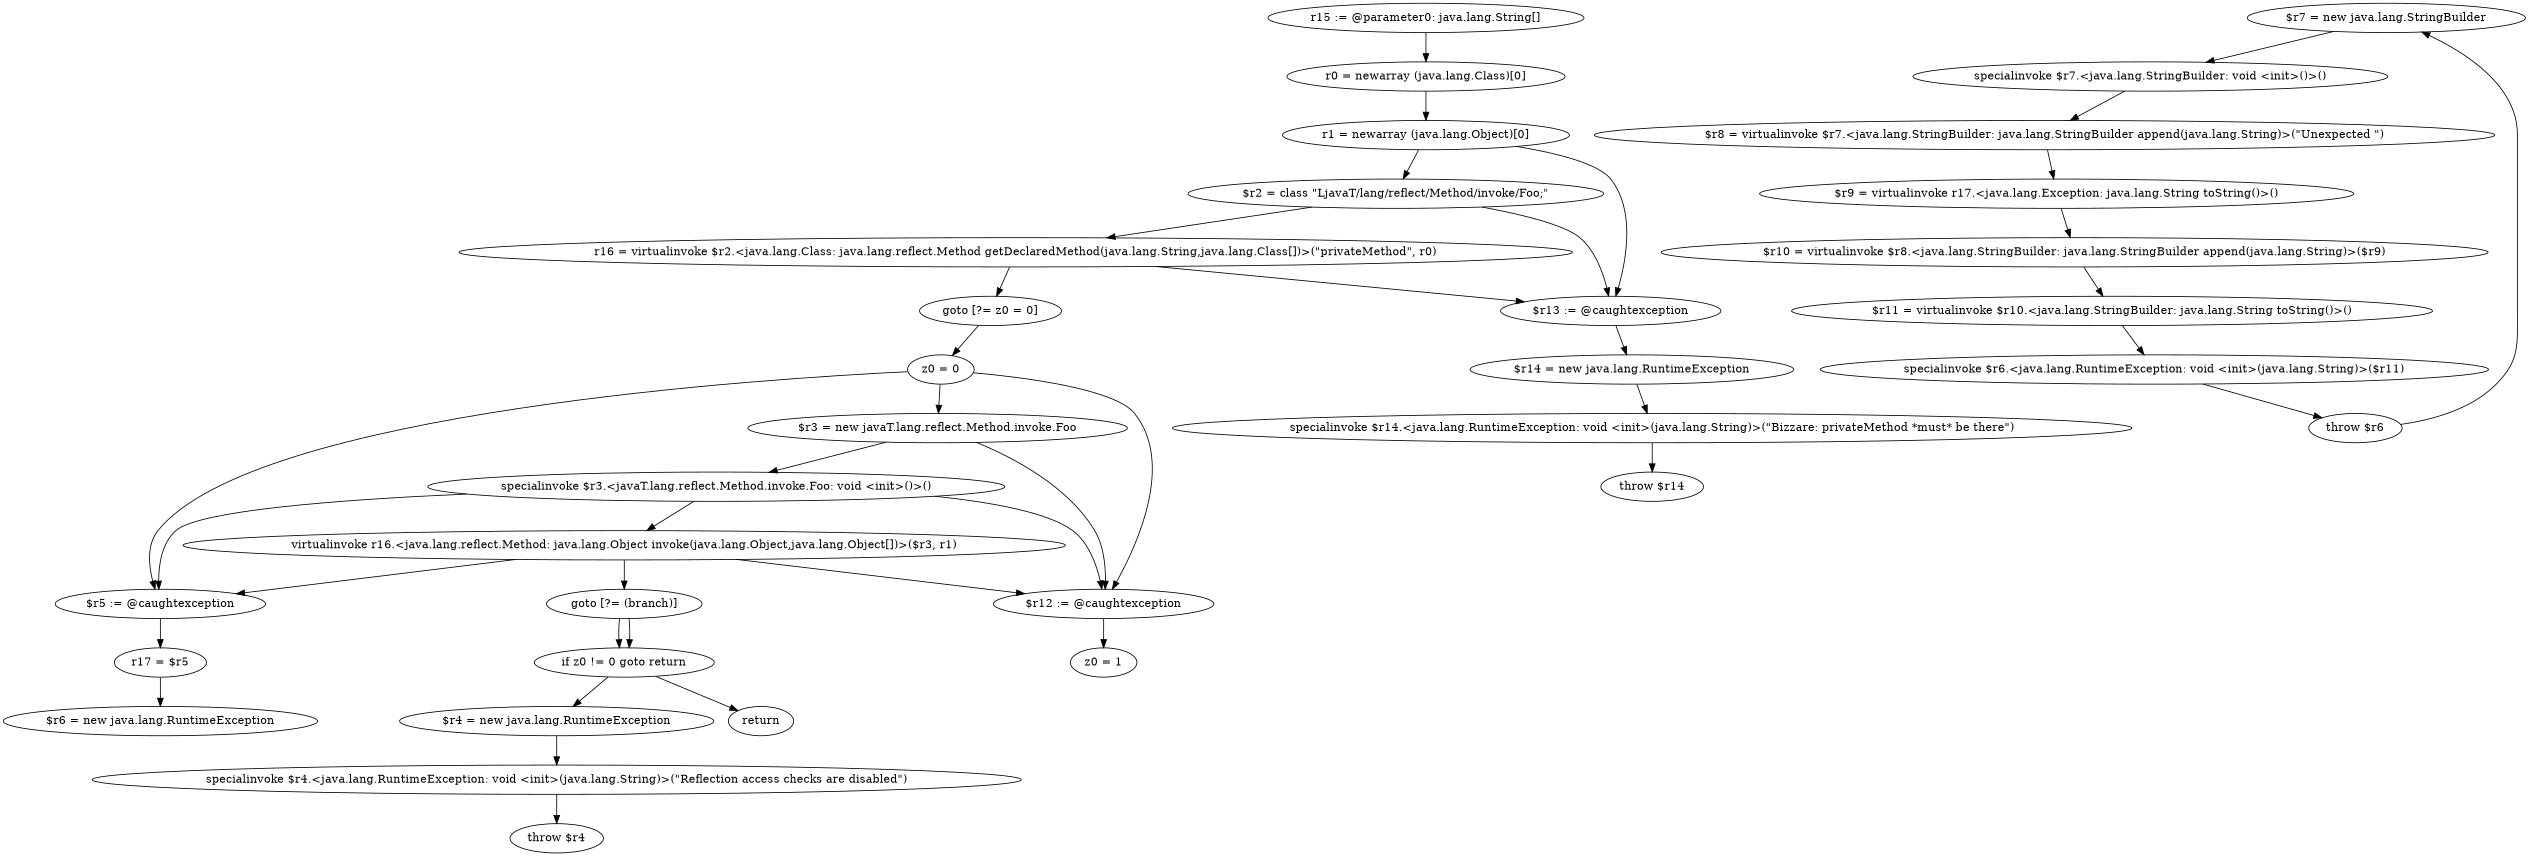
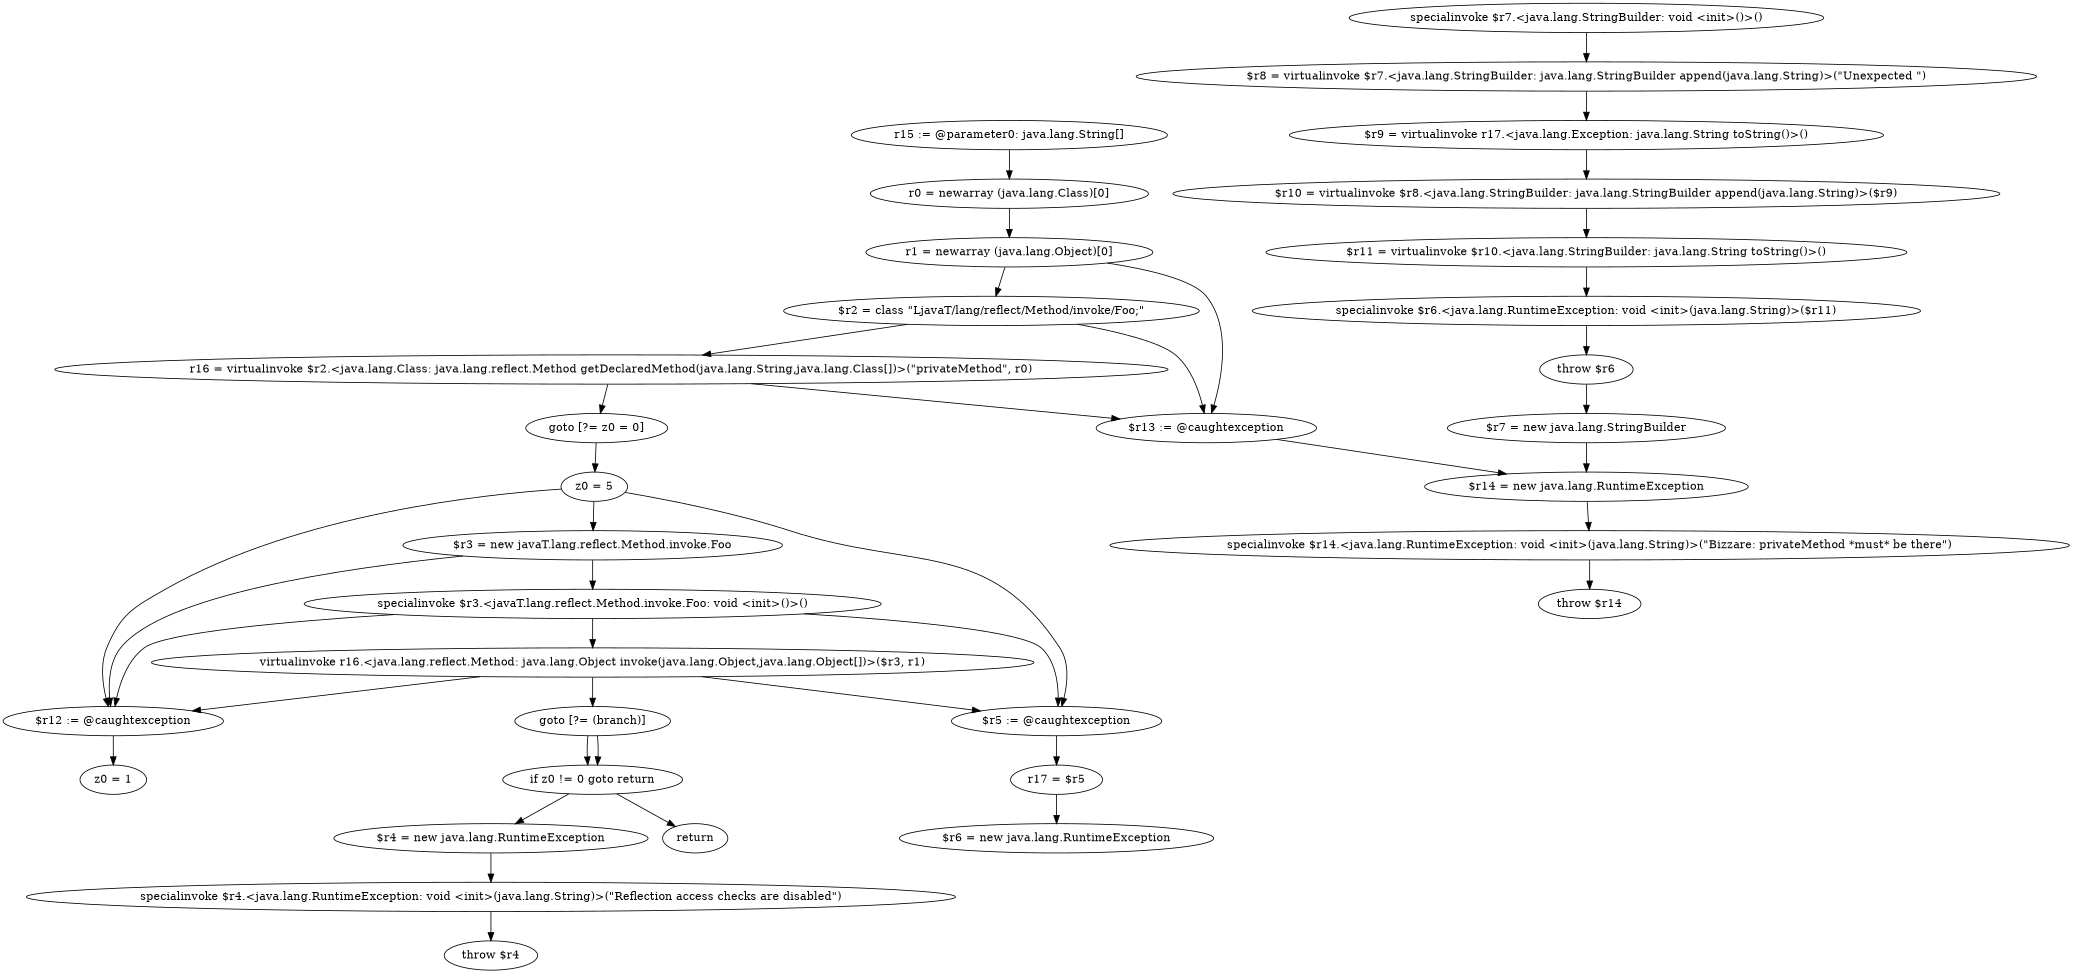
edge "$r7 = new java.lang.StringBuilder" -> "specialinvoke $r7.<java.lang.StringBuilder: void <init>()>()": now "$r7 = new java.lang.StringBuilder" -> "$r14 = new java.lang.RuntimeException"
node "z0 = 0": label "z0 = 0" -> "z0 = 5"
